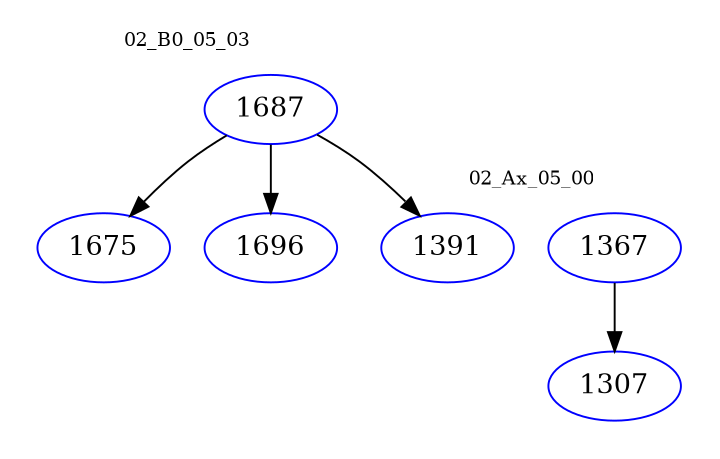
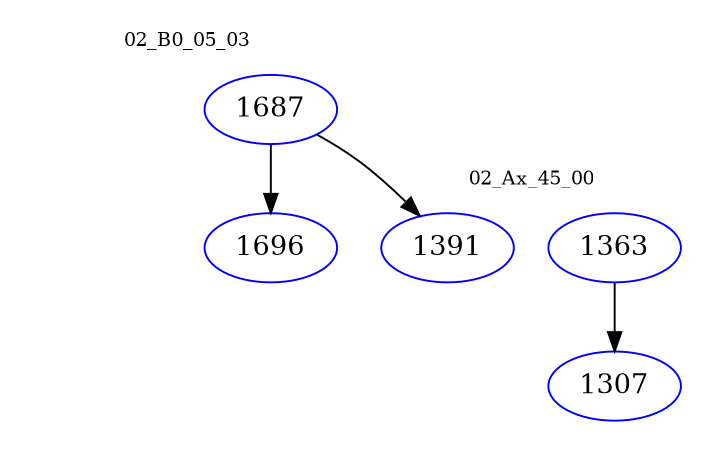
cluster "02_Ax_05_00": label "02_Ax_05_00" -> "02_Ax_45_00"
node "1675": removed
node "1367": label "1367" -> "1363"
